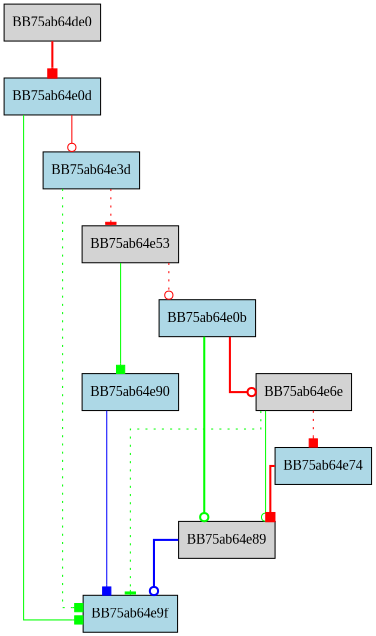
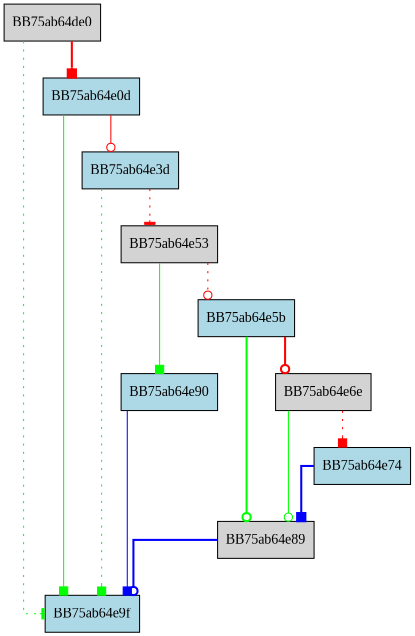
node "BB75ab64e0b": label "BB75ab64e0b" -> "BB75ab64e5b"
edge "BB75ab64e6e" -> "BB75ab64e9f": now "BB75ab64de0" -> "BB75ab64e9f"
edge "BB75ab64e74" -> "BB75ab64e89": color red -> blue
